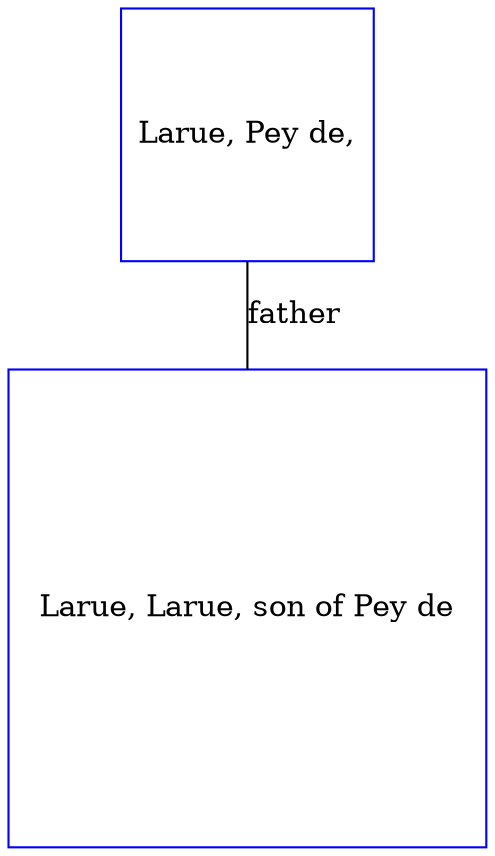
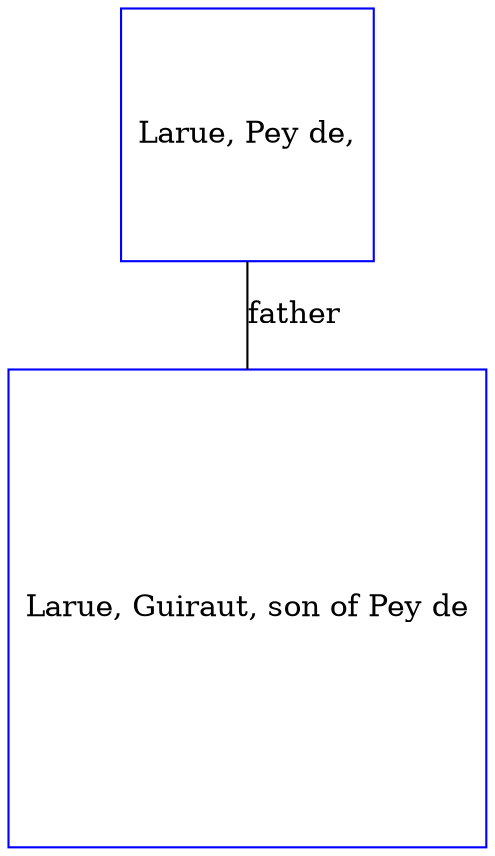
node "Larue, Larue, son of Pey de": label "Larue, Larue, son of Pey de" -> "Larue, Guiraut, son of Pey de"
